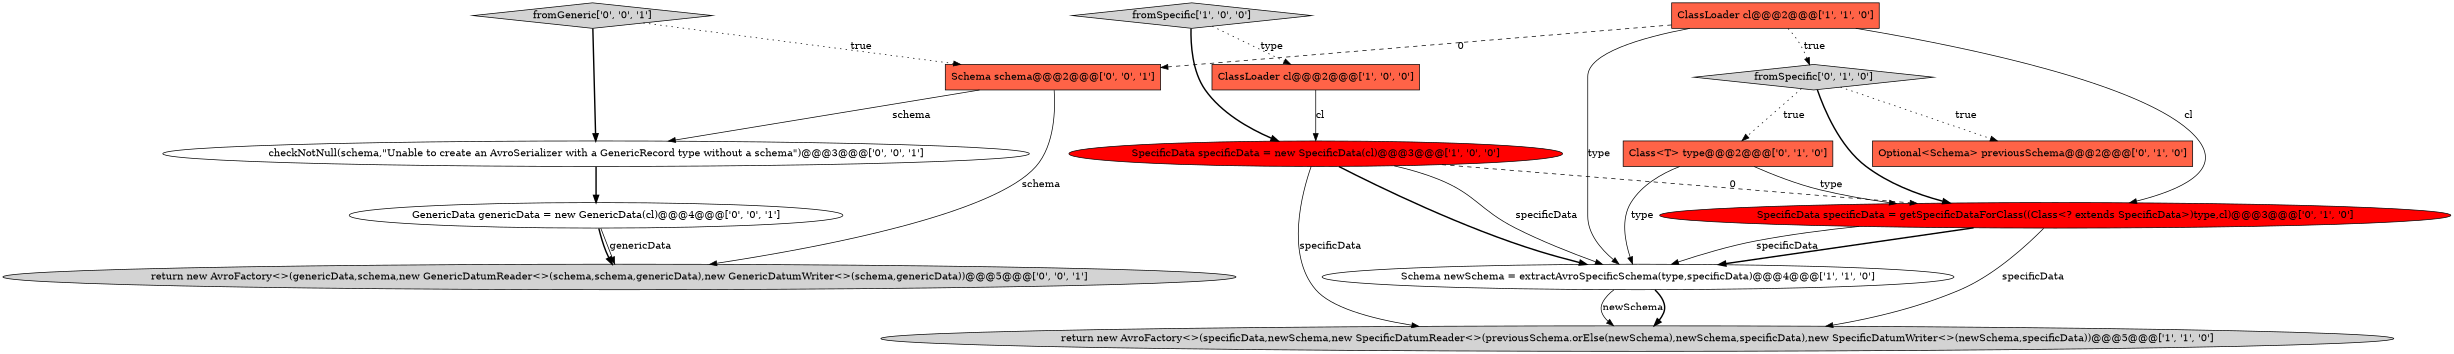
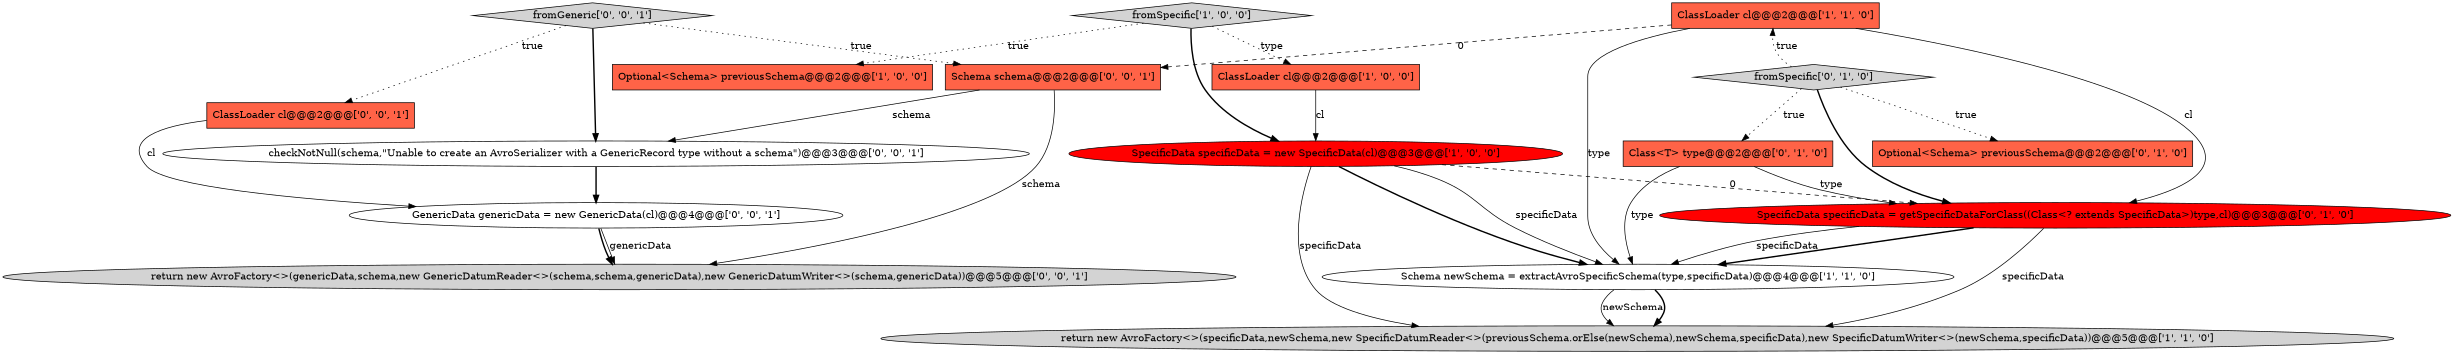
edge "ClassLoader cl@@@2@@@['1', '1', '0']" -> "fromSpecific['0', '1', '0']": reversed
node "Optional<Schema> previousSchema@@@2@@@['1', '0', '0']": added
node "ClassLoader cl@@@2@@@['0', '0', '1']": added
